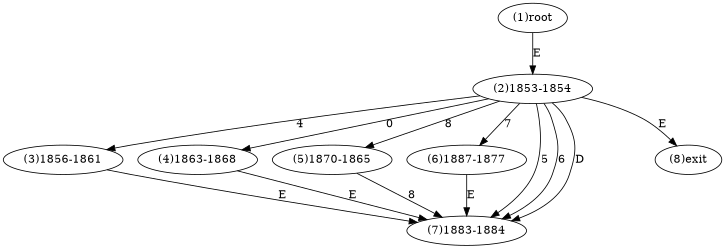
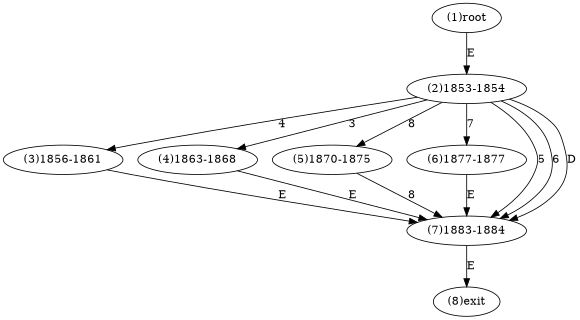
edge "(2)1853-1854" -> "(8)exit": now "(7)1883-1884" -> "(8)exit"
edge "(2)1853-1854" -> "(4)1863-1868": label "0" -> "3"
node "(5)1870-1865": label "(5)1870-1865" -> "(5)1870-1875"
node "(6)1887-1877": label "(6)1887-1877" -> "(6)1877-1877"
